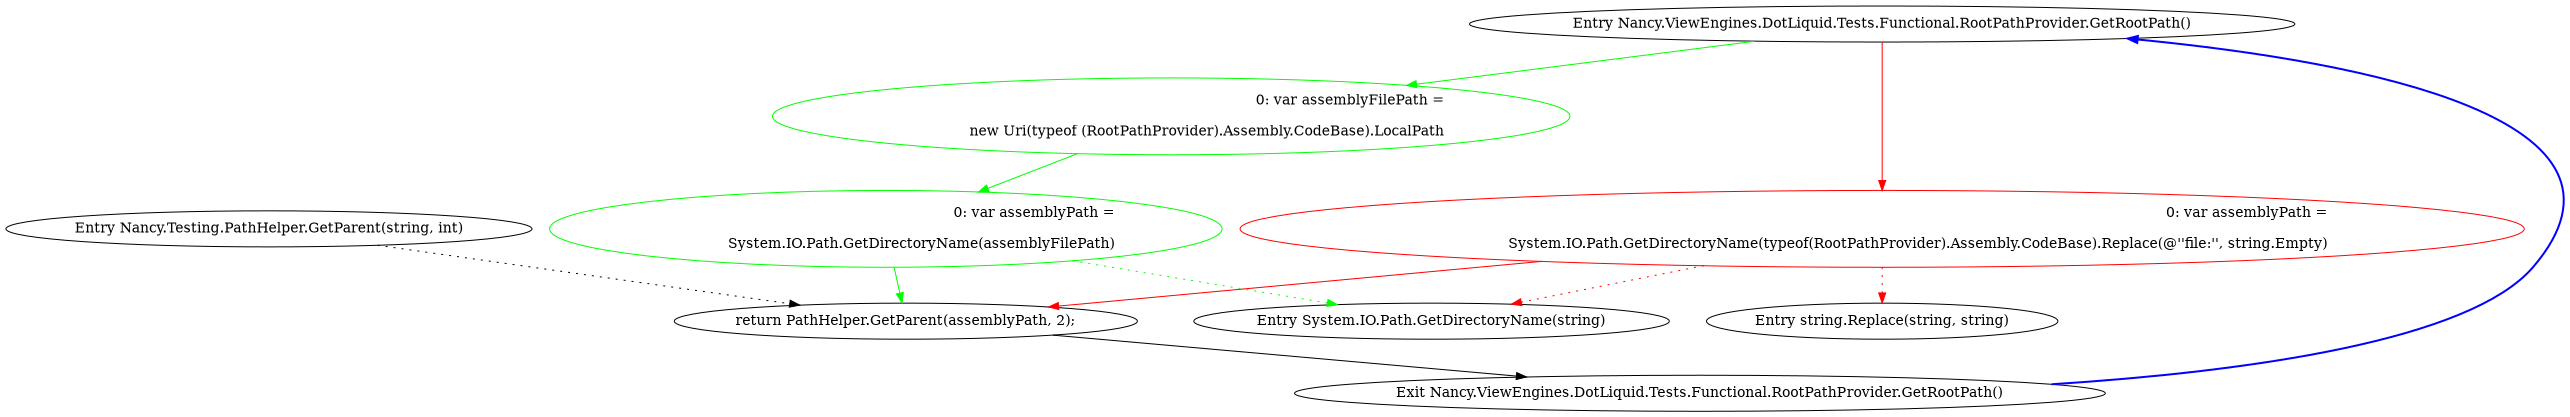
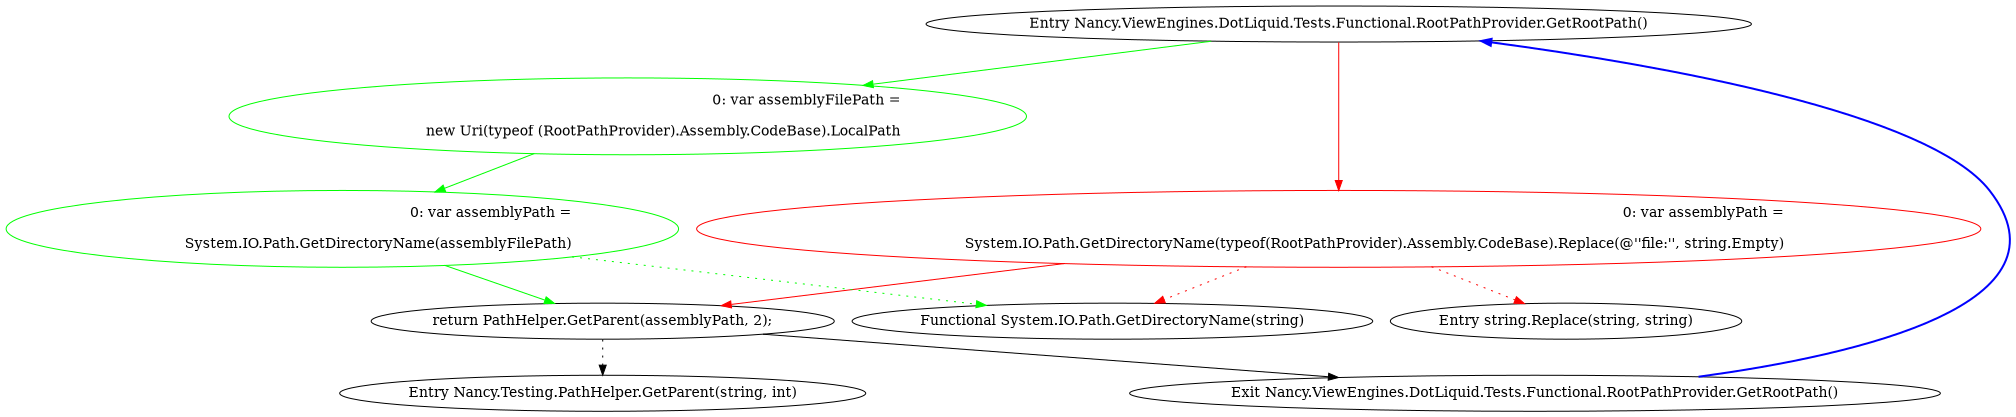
edge "Entry Nancy.Testing.PathHelper.GetParent(string, int)" -> "return PathHelper.GetParent(assemblyPath, 2);": reversed
node "Entry System.IO.Path.GetDirectoryName(string)": label "Entry System.IO.Path.GetDirectoryName(string)" -> "Functional System.IO.Path.GetDirectoryName(string)"
